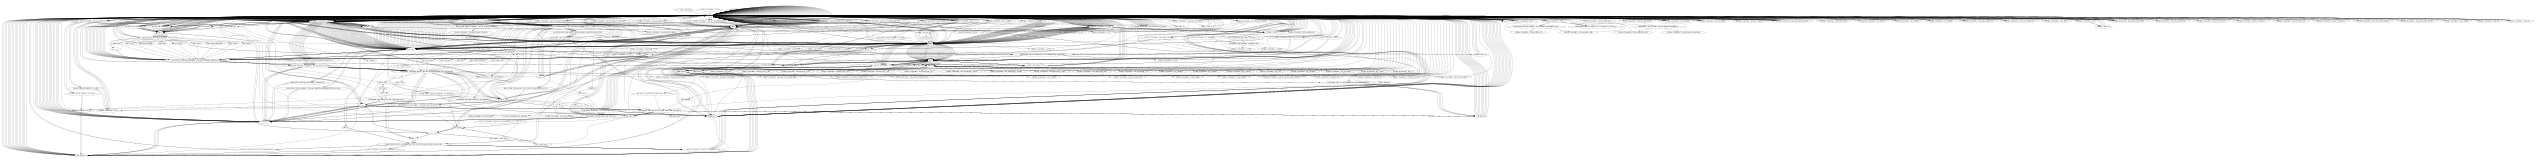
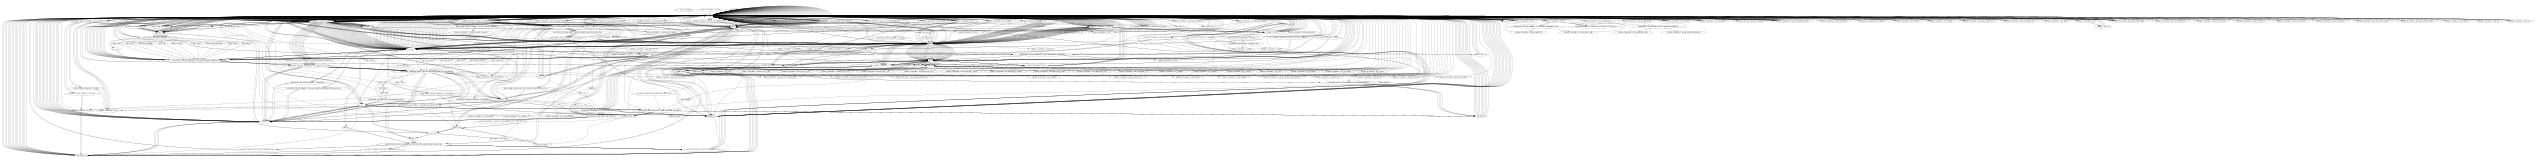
node "fieldput <hlinetyper2: int[] vi>": removed
node "fieldput <hlinetyper2: java.lang.String regcode>": removed
